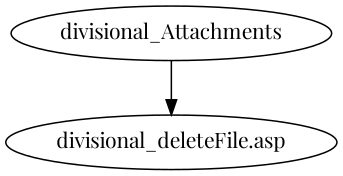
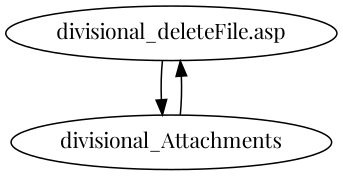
edge "divisional_deleteFile.asp" -> "divisional_Attachments": added
